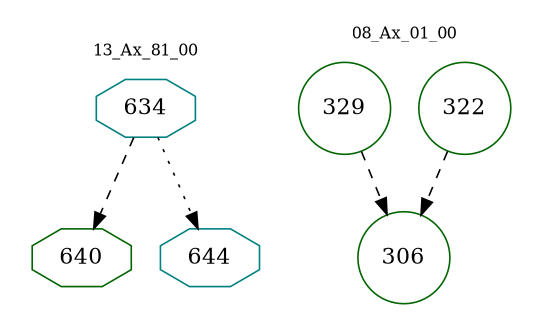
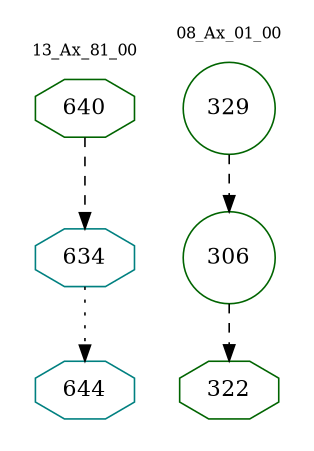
node "322": shape circle -> octagon
edge "634" -> "640": reversed
edge "322" -> "306": reversed
